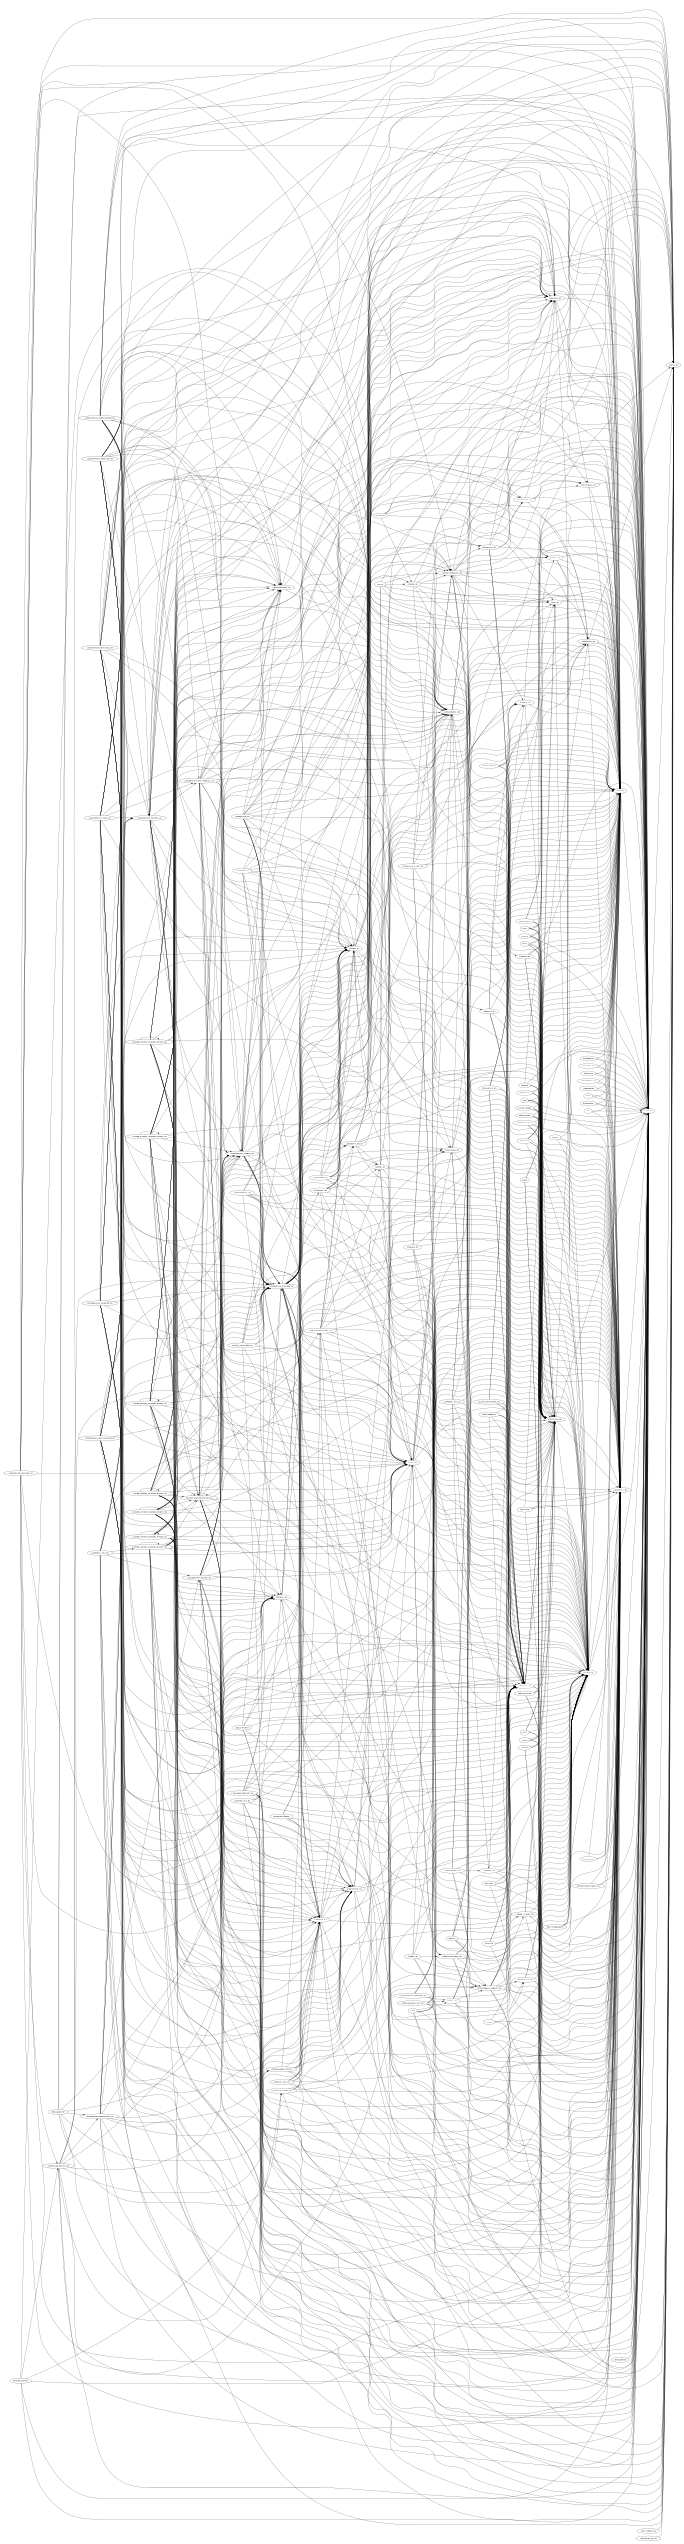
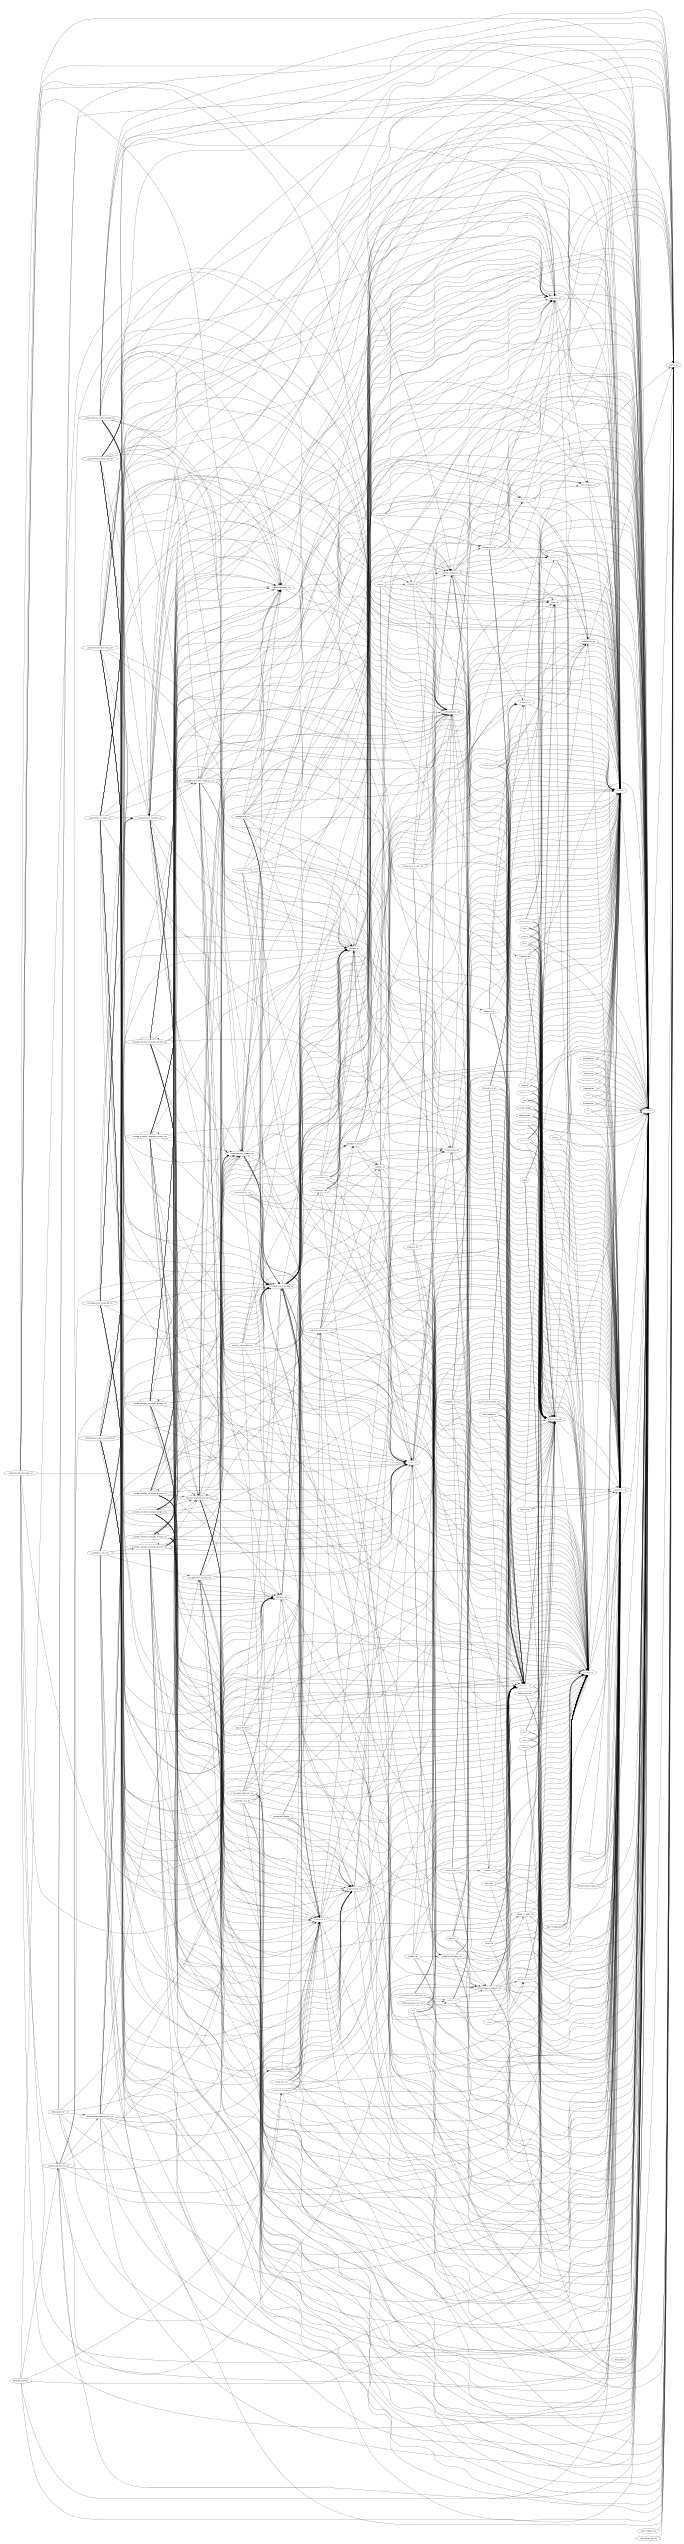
node "libsrec_jni.so": label "libsrec_jni.so" -> "jpeg_jni.so"
